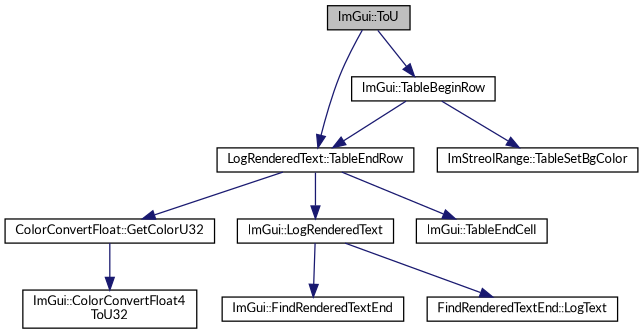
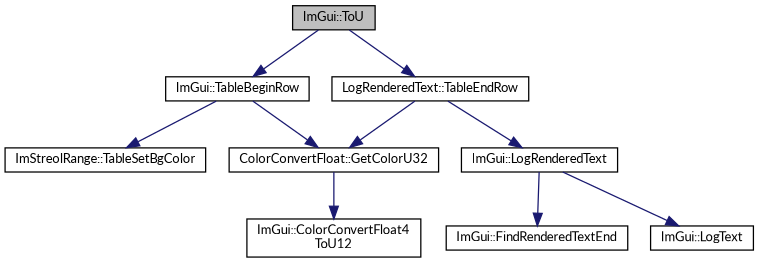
edge "ImGui::TableBeginRow" -> "LogRenderedText::TableEndRow": now "ImGui::TableBeginRow" -> "ColorConvertFloat::GetColorU32"
node "ImGui::TableEndCell": removed
node "ImGui::ColorConvertFloat4 ToU32": label "ImGui::ColorConvertFloat4 ToU32" -> "ImGui::ColorConvertFloat4 ToU12"
node "FindRenderedTextEnd::LogText": label "FindRenderedTextEnd::LogText" -> "ImGui::LogText"
